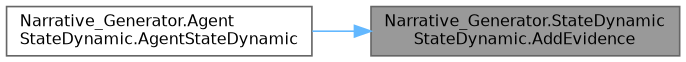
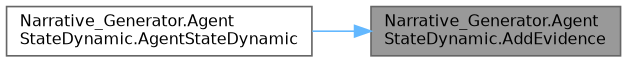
node "Narrative_Generator.StateDynamic StateDynamic.AddEvidence": label "Narrative_Generator.StateDynamic StateDynamic.AddEvidence" -> "Narrative_Generator.Agent StateDynamic.AddEvidence"
